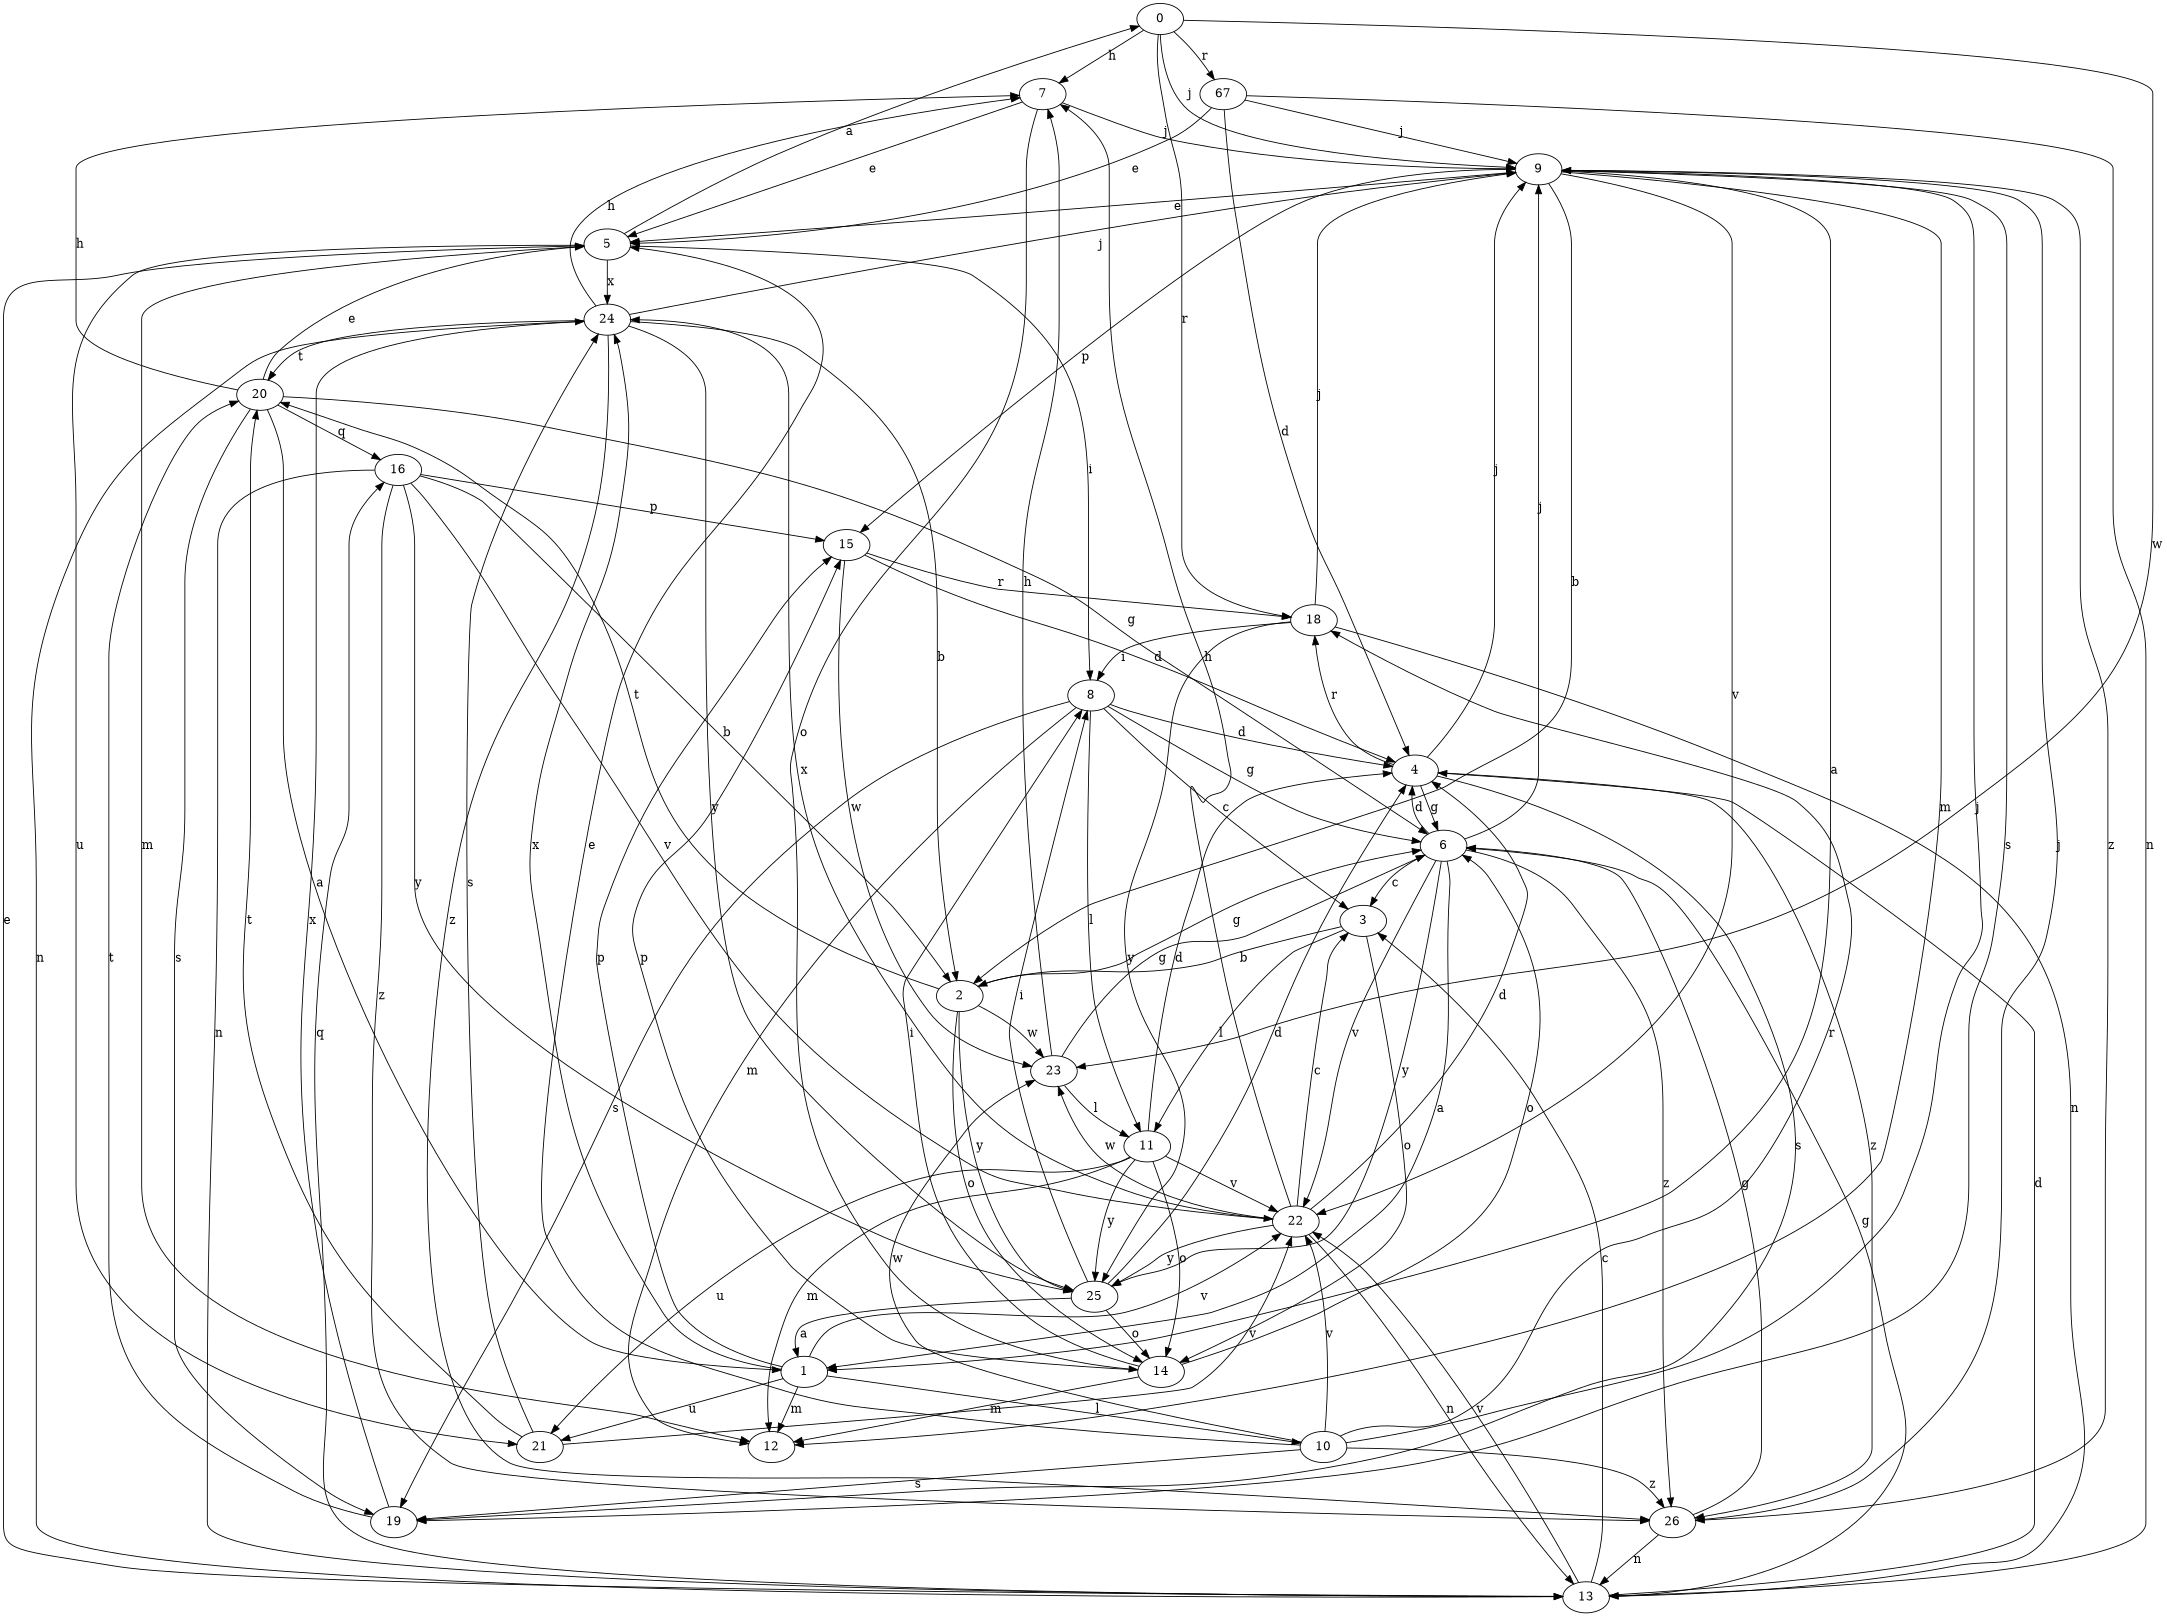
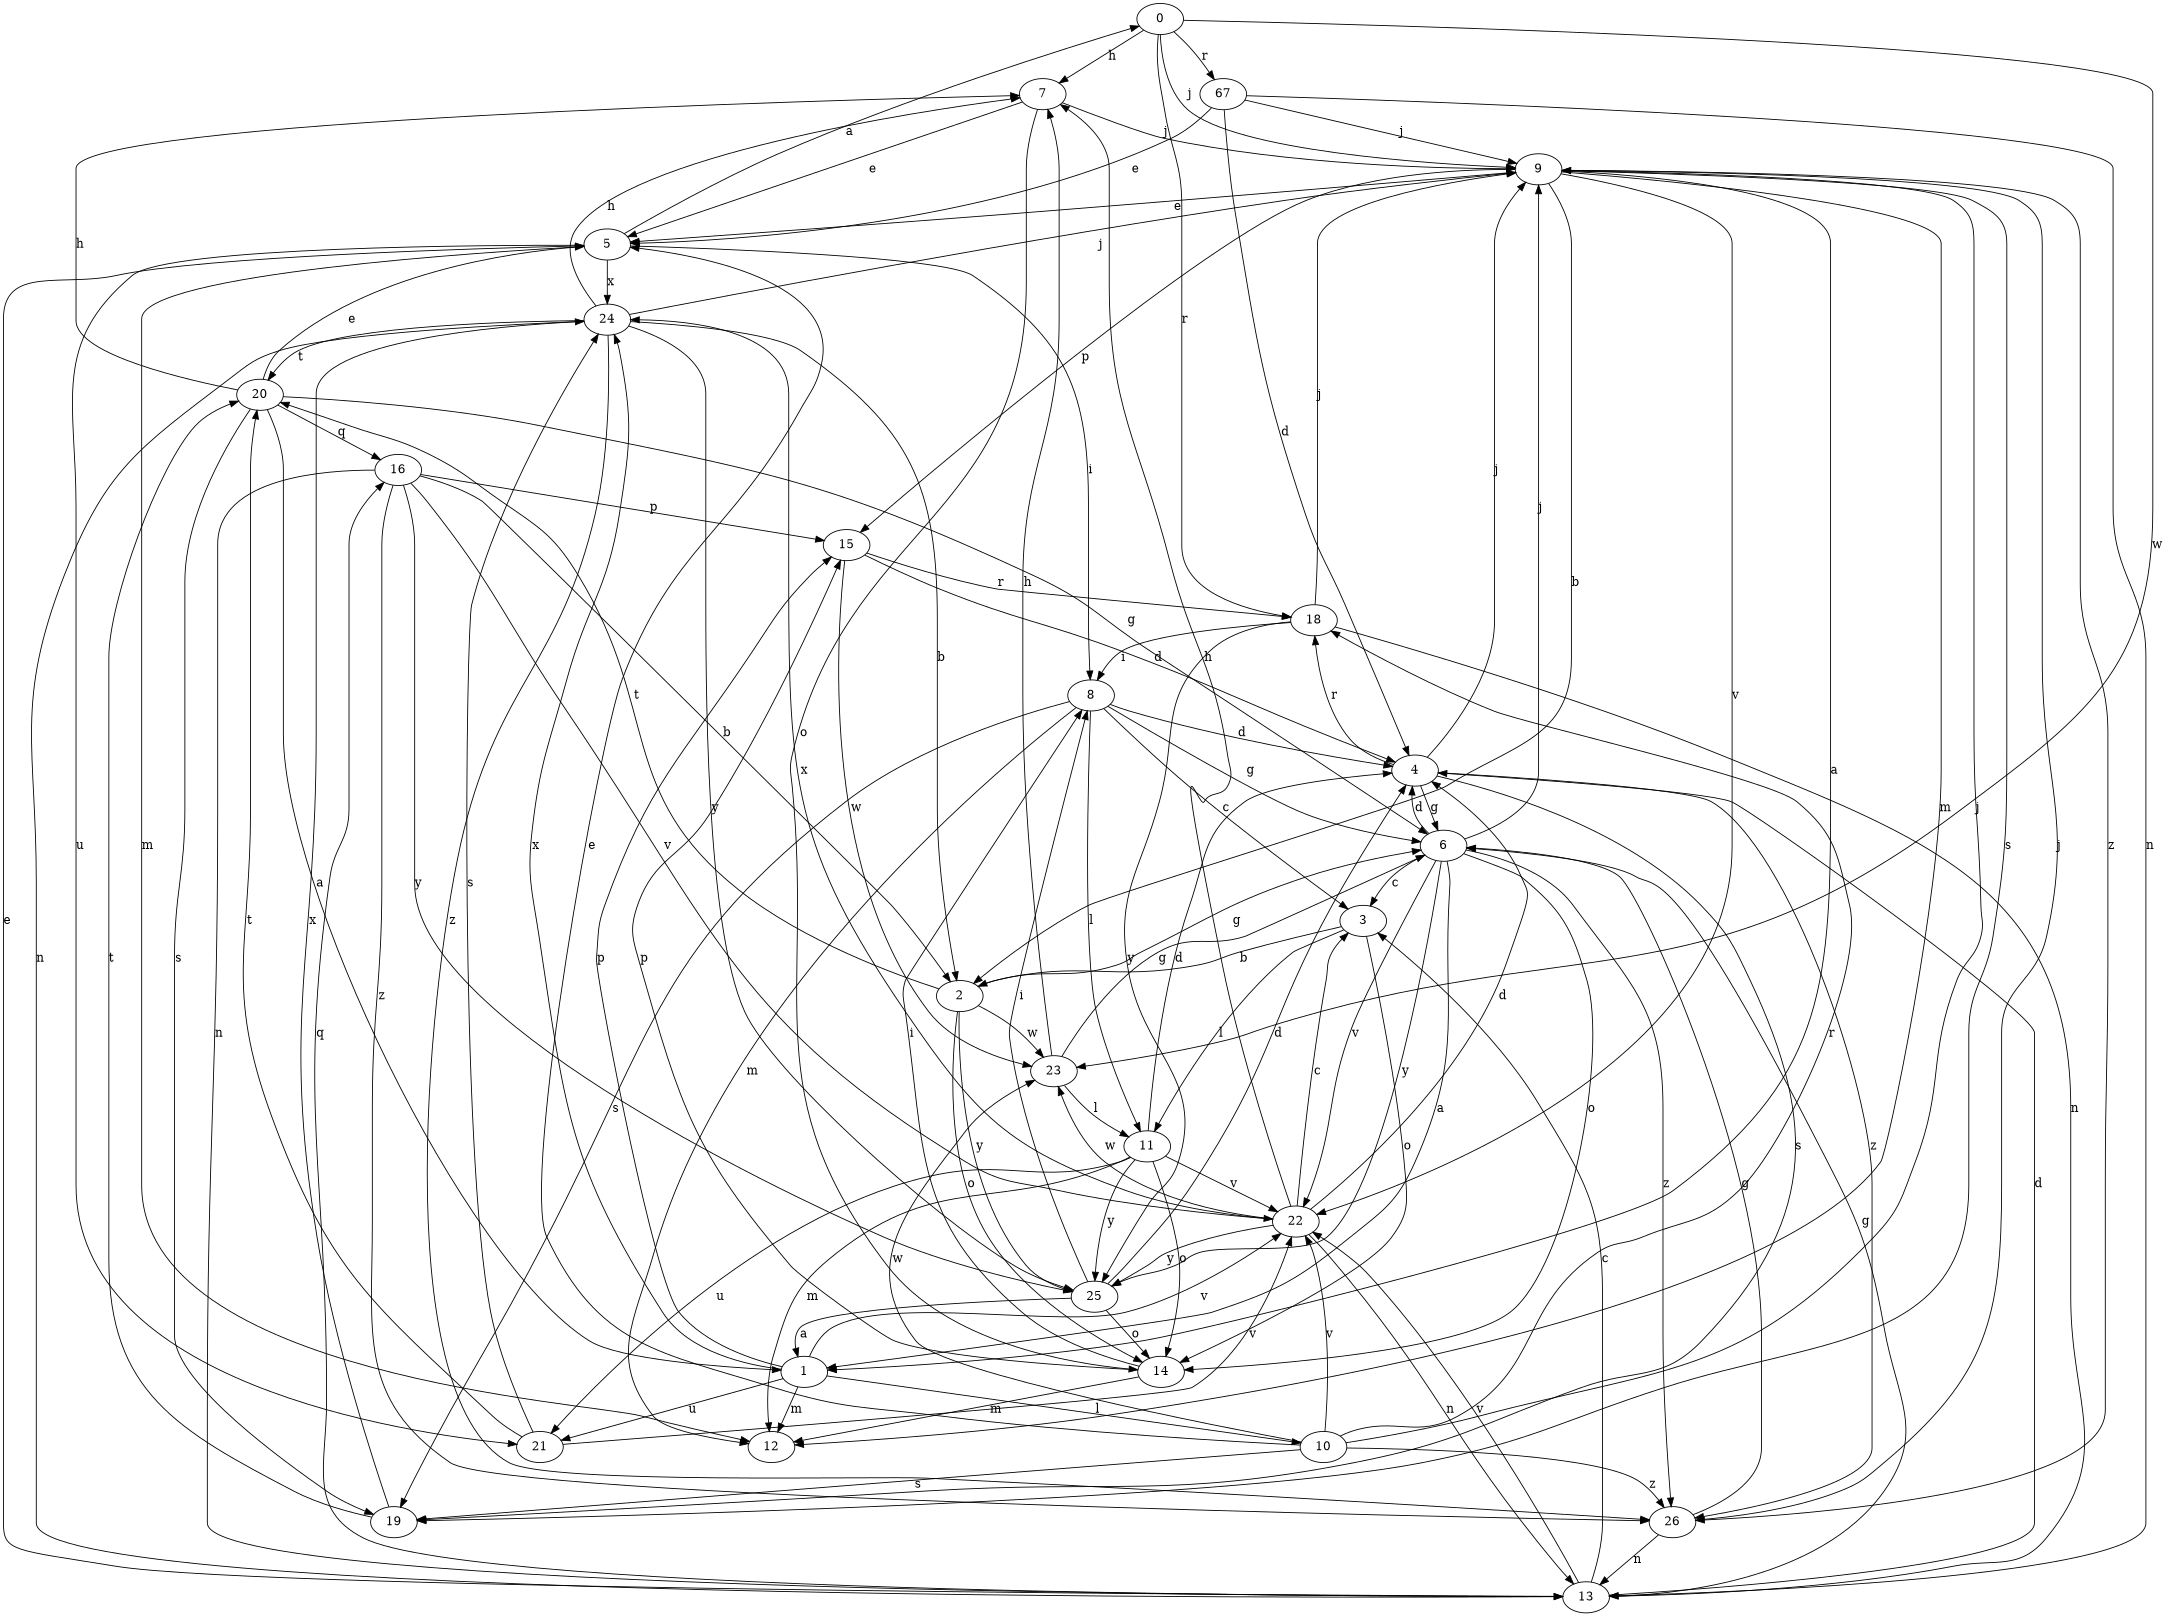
edge "14" -> "6": reversed
